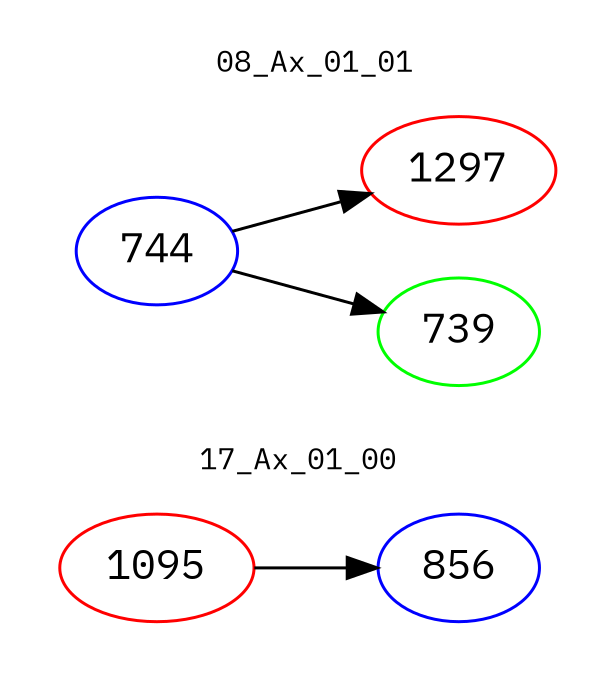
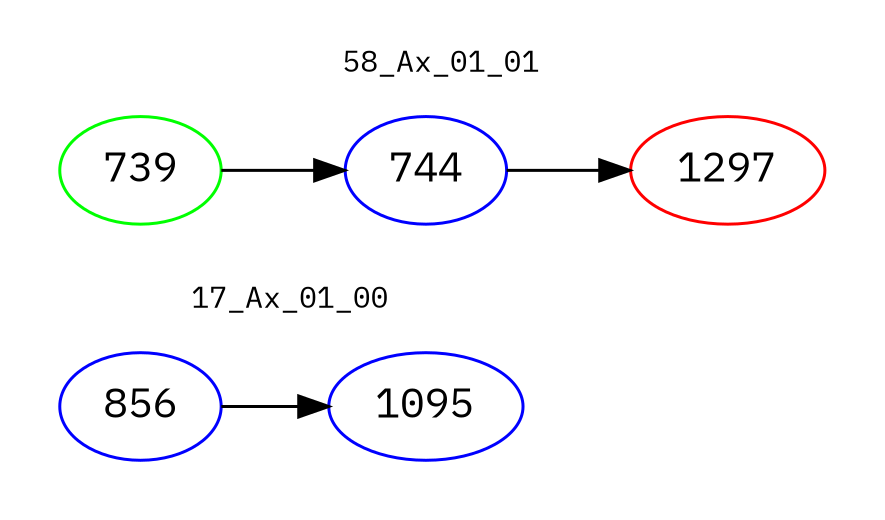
cluster "08_Ax_01_01": label "08_Ax_01_01" -> "58_Ax_01_01"
edge "744" -> "739": reversed
node "1095": color red -> blue
edge "1095" -> "856": reversed
